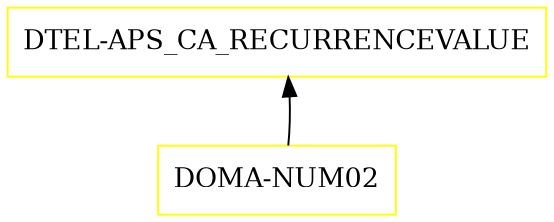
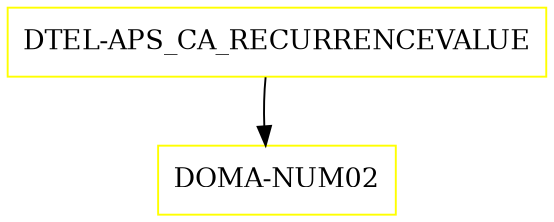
edge "DOMA-NUM02" -> "DTEL-APS_CA_RECURRENCEVALUE": reversed
